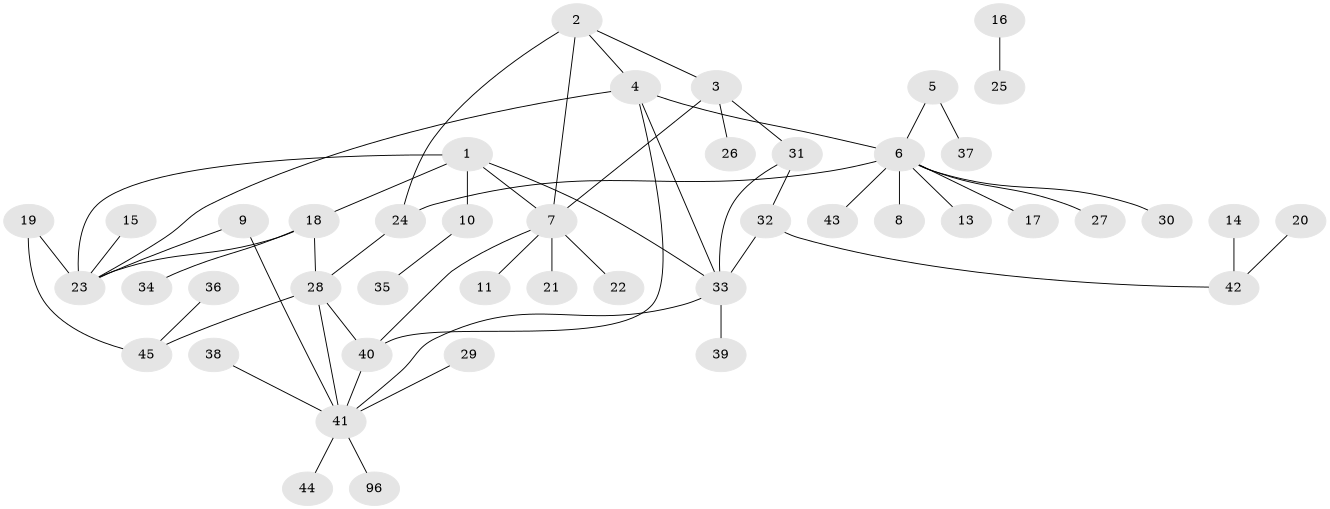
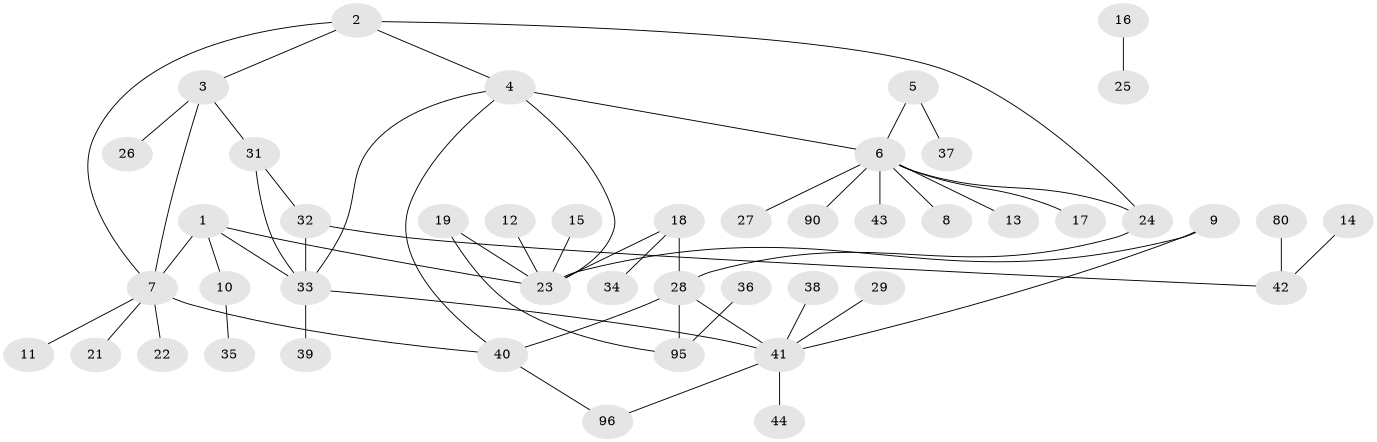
edge "1" -- "18": removed
node "12": added
node "30": label "30" -> "90"
node "20": label "20" -> "80"
node "45": label "45" -> "95"
edge "40" -- "41": now "40" -- "96"
